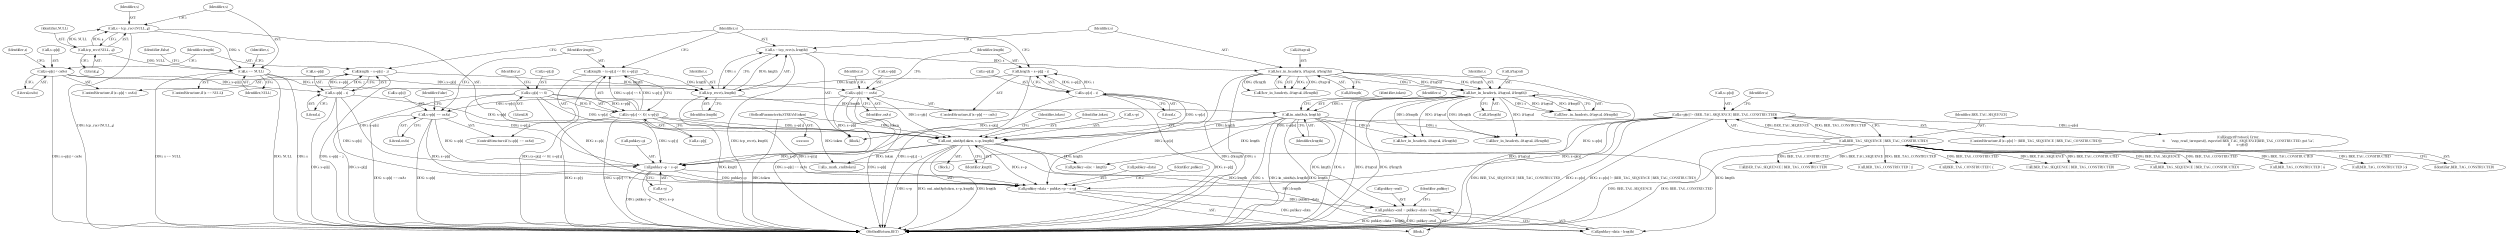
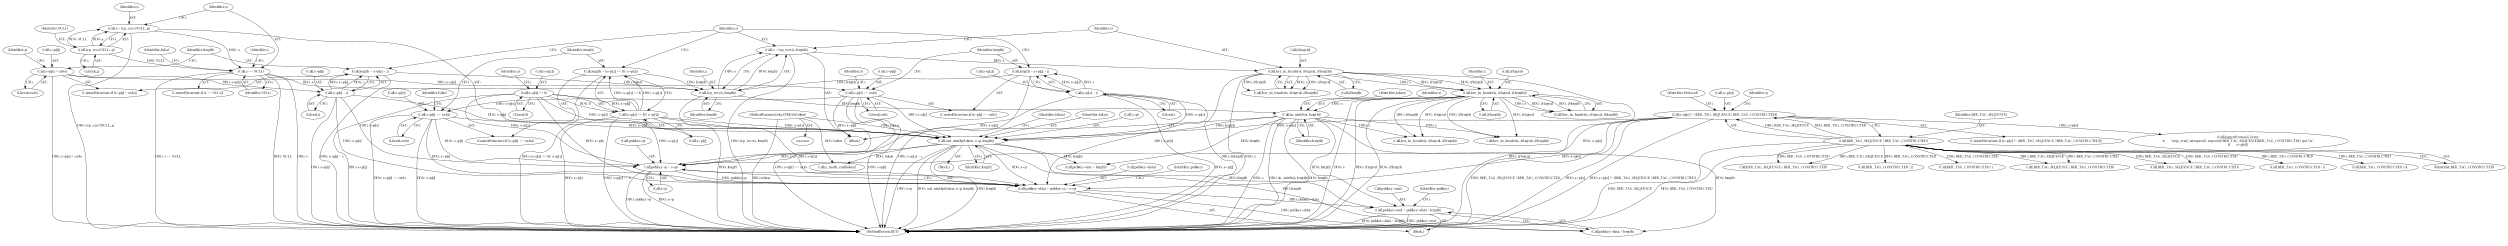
edge "(Call,length = s->p[1] - 2)" -> "(Call,tcp_recv(s, length))": label "DDG: length" -> "DDG: token"
node "(Identifier,Protocol)": added
edge "(Call,s->p[2] << 8)" -> "(Literal,8)": added, label "CFG:"
node "(Identifier,0x81)": label "(Identifier,0x81)" -> "(Literal,0x81)"
edge "(Call,s->p[1] == 0x82)" -> "(Call,out_uint8p(token, s->p, length))": added, label "DDG: s->p[1]"
edge "(Call,pubkey->data = pubkey->p = s->p)" -> "(Call,pubkey->p = s->p)": added, label "CFG:"
